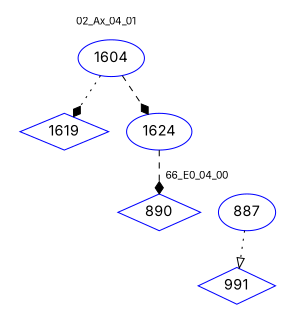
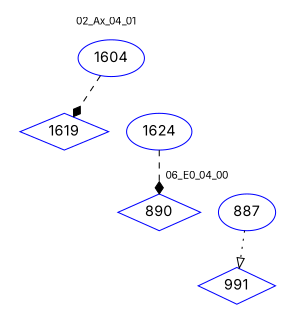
edge "1604" -> "1624": removed
edge "1604" -> "1619": style dotted -> dashed
cluster "66_E0_04_00": label "66_E0_04_00" -> "06_E0_04_00"
